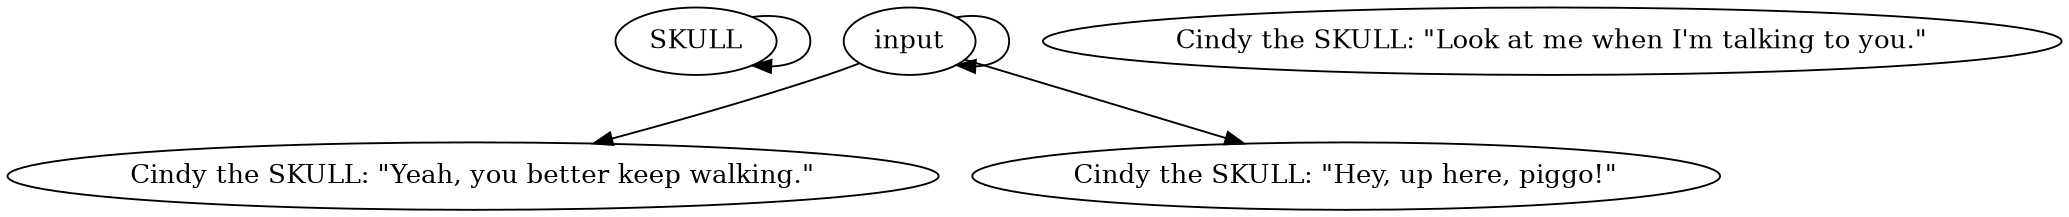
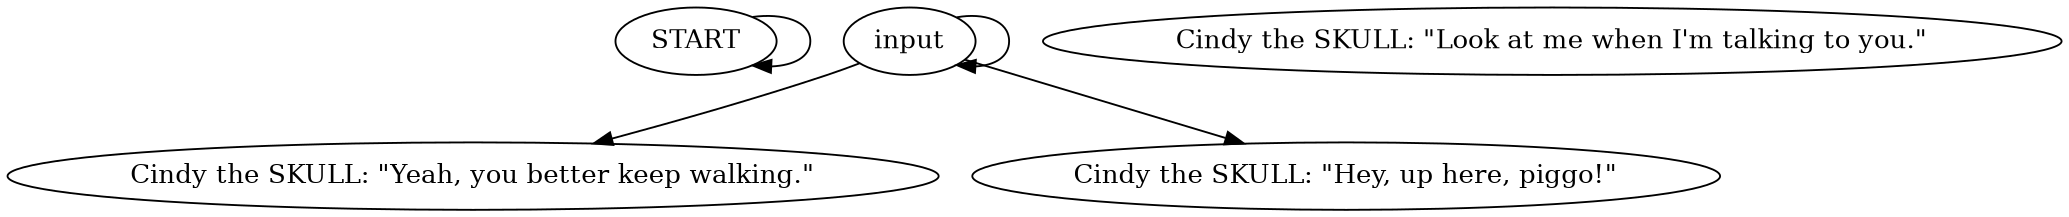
node "SKULL": label "SKULL" -> "START"
